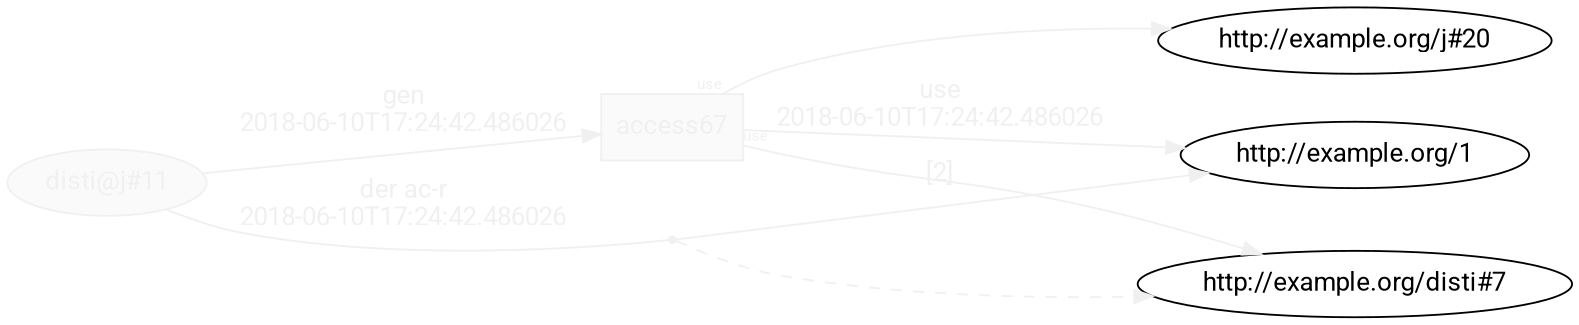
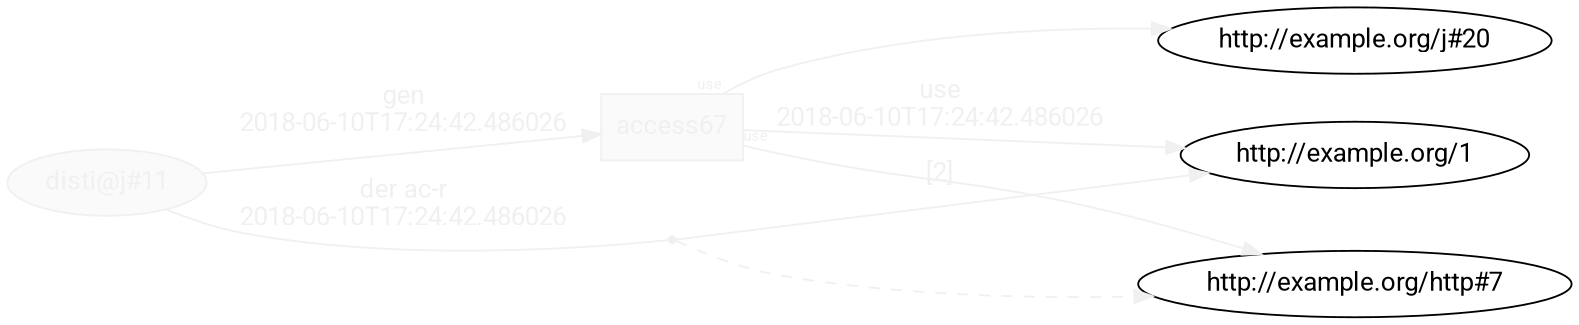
node "http://example.org/disti#7": label "http://example.org/disti#7" -> "http://example.org/http#7"
